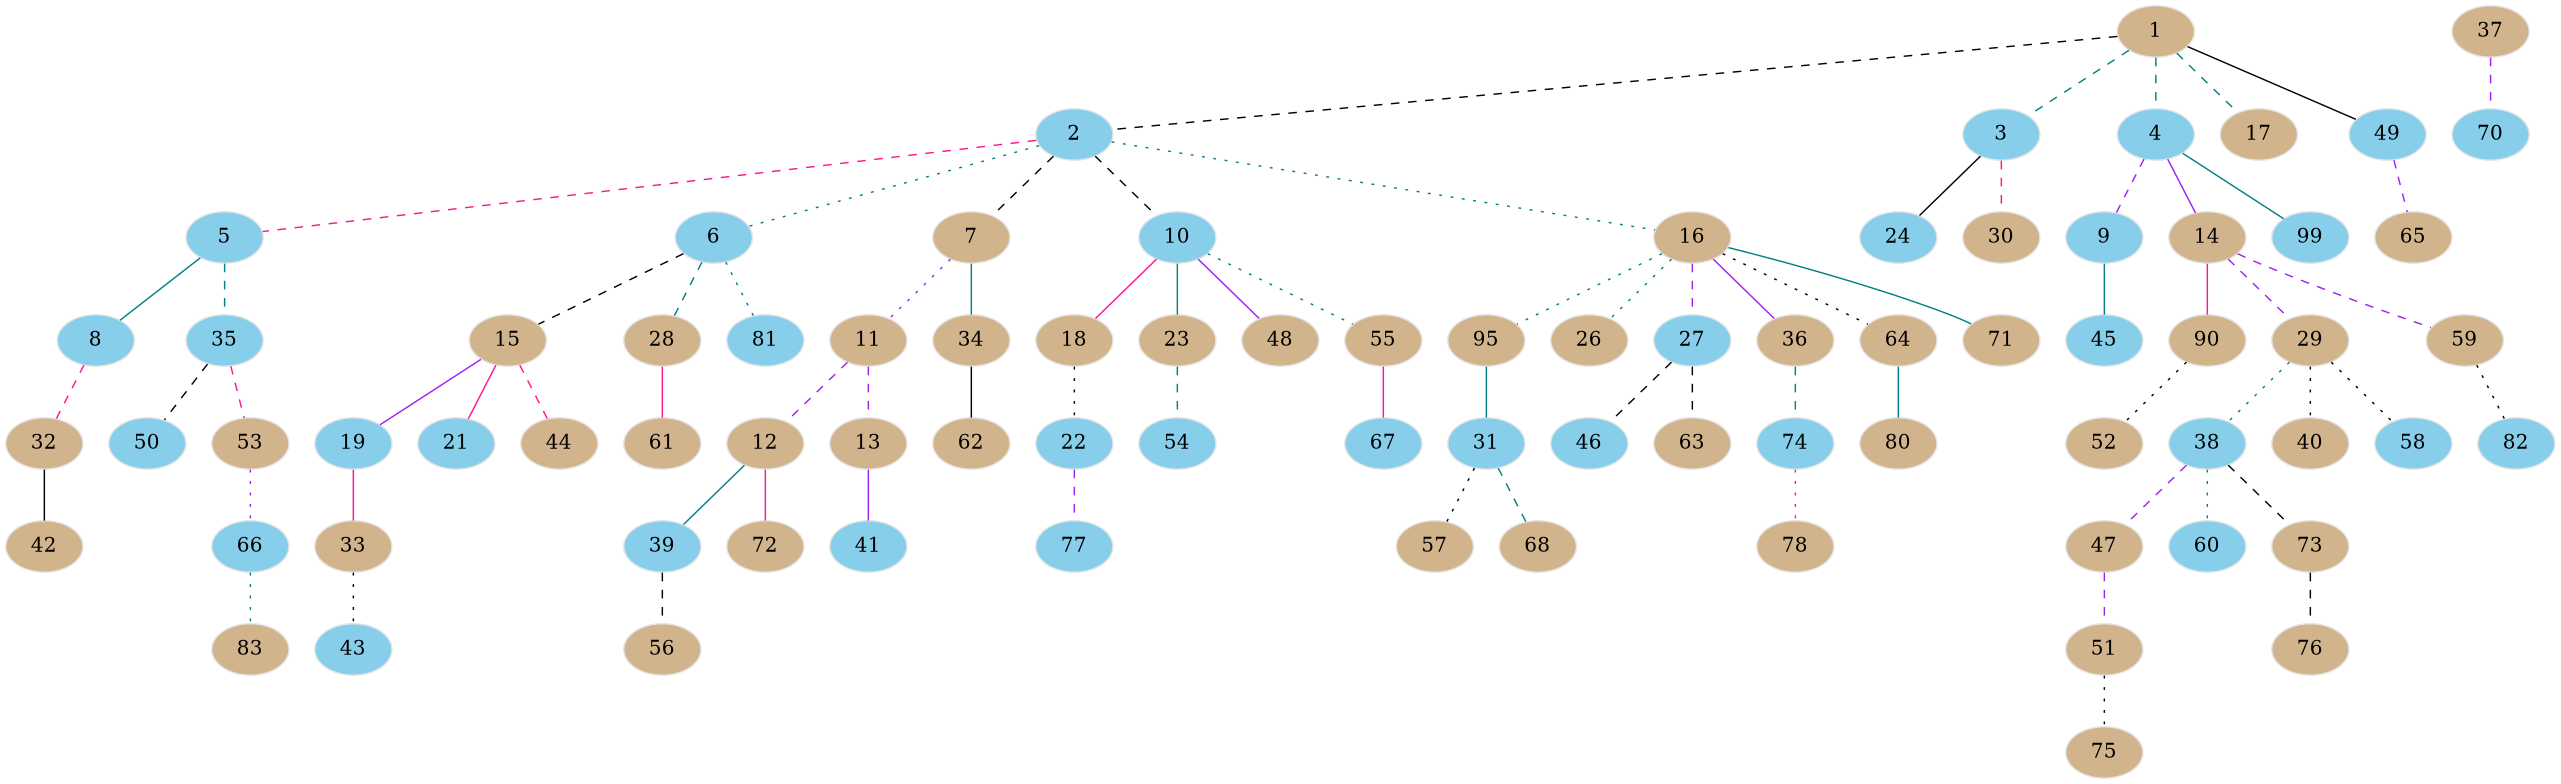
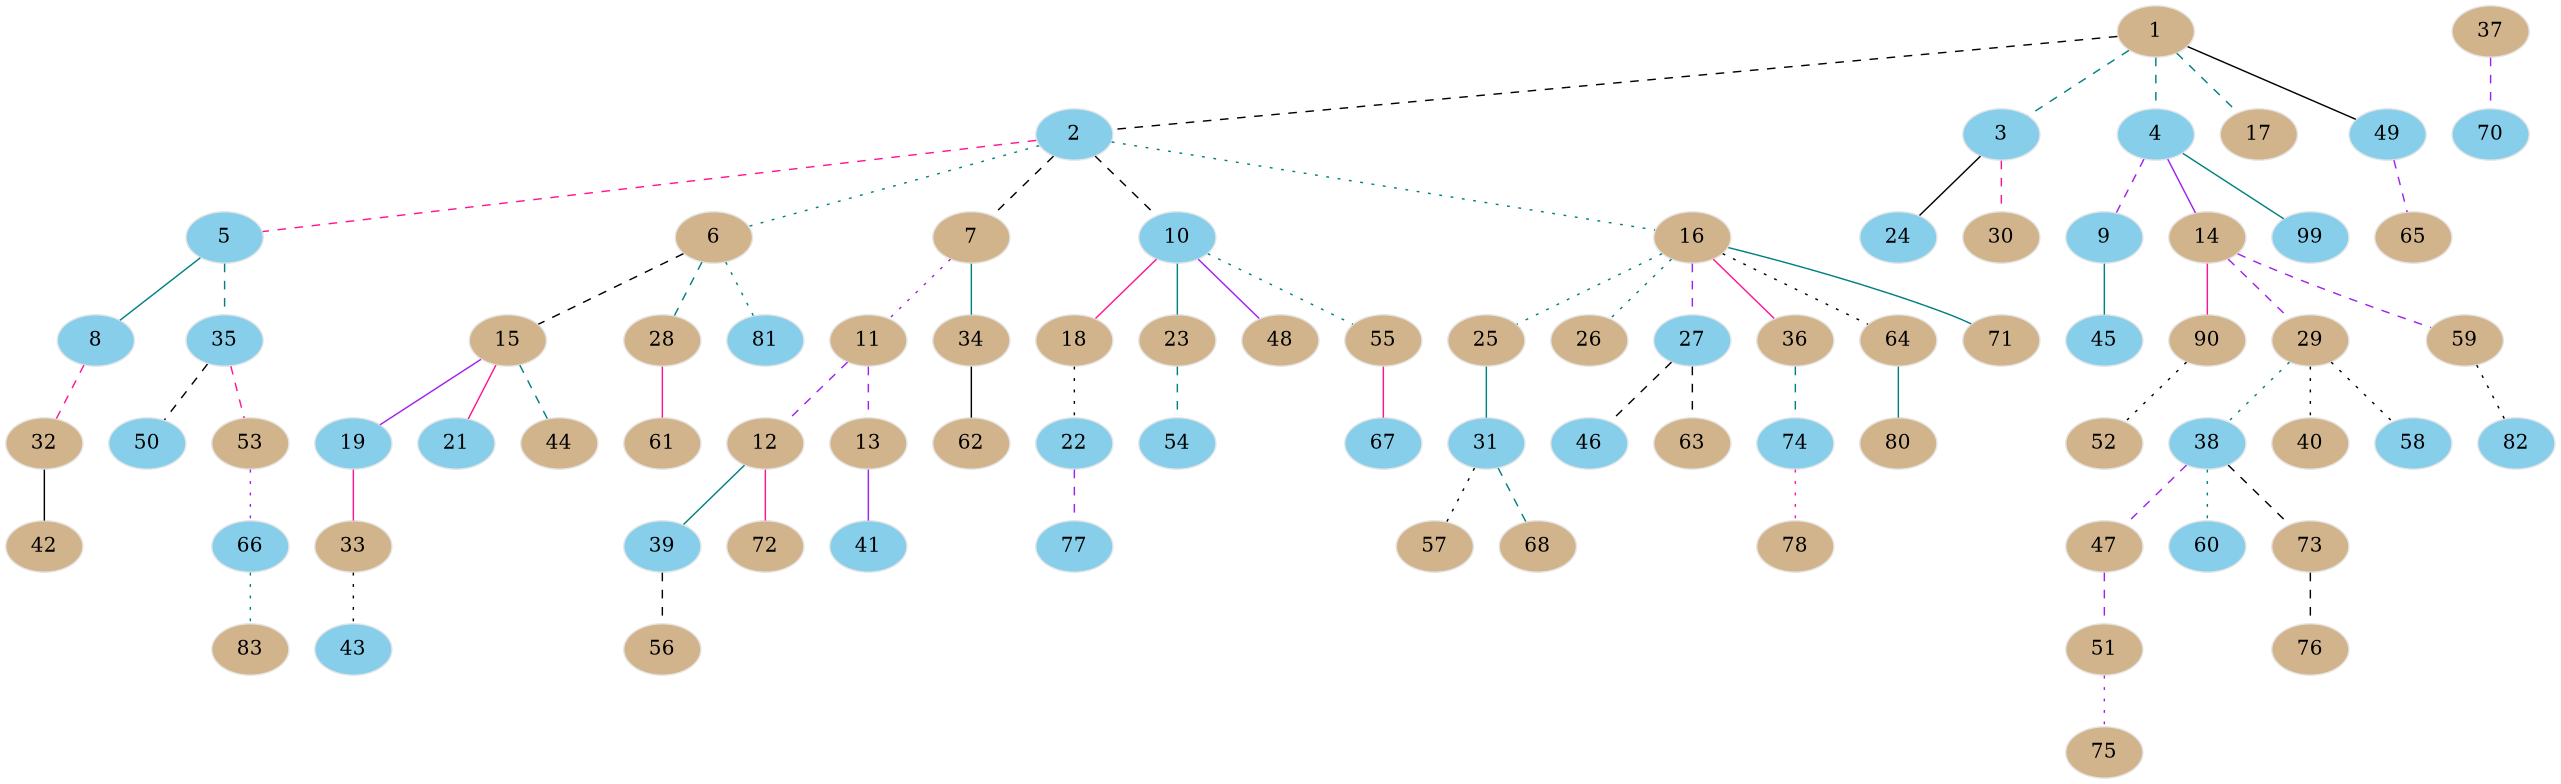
node "6": fillcolor skyblue -> tan
edge "16" -- "36": color purple -> deeppink
node "95": label "95" -> "25"
edge "15" -- "44": color deeppink -> teal
edge "51" -- "75": color black -> purple
